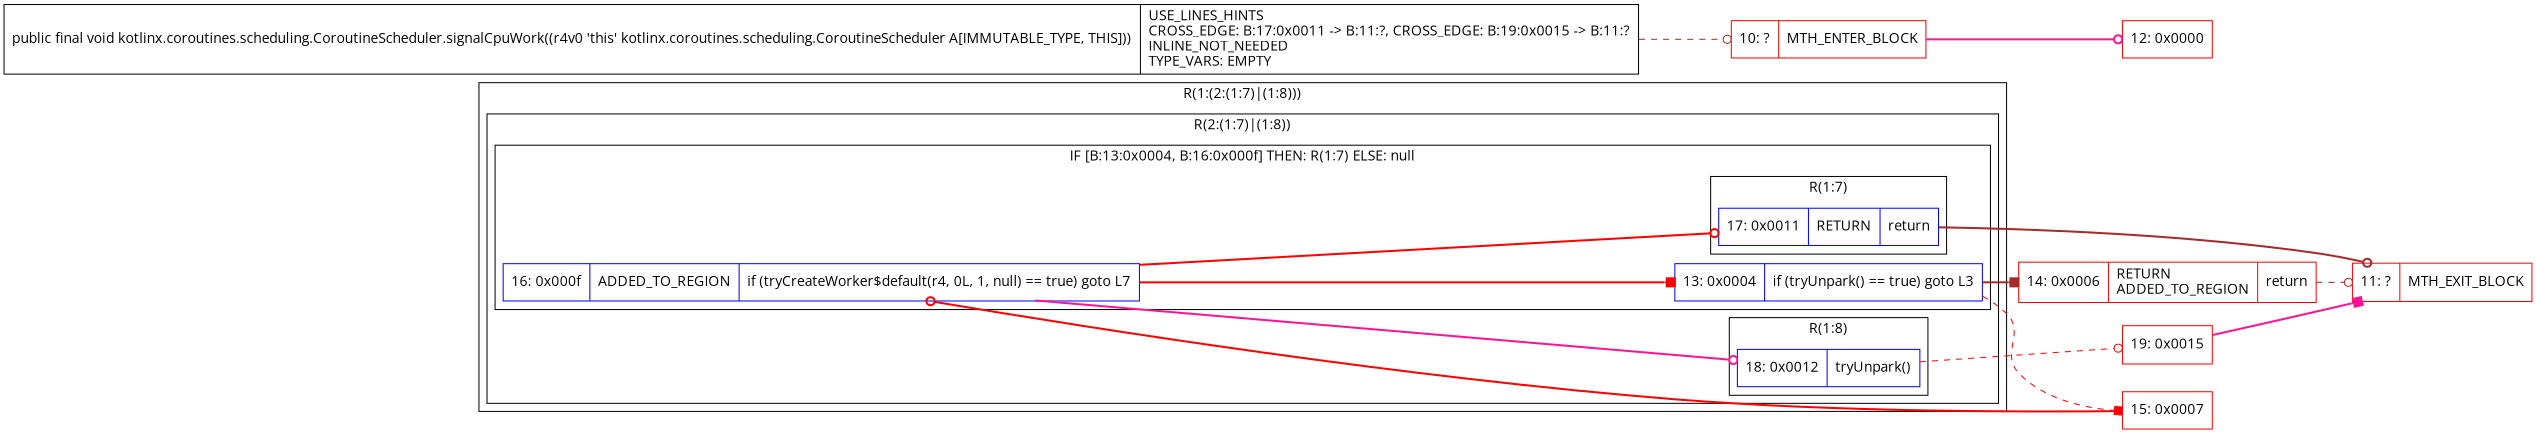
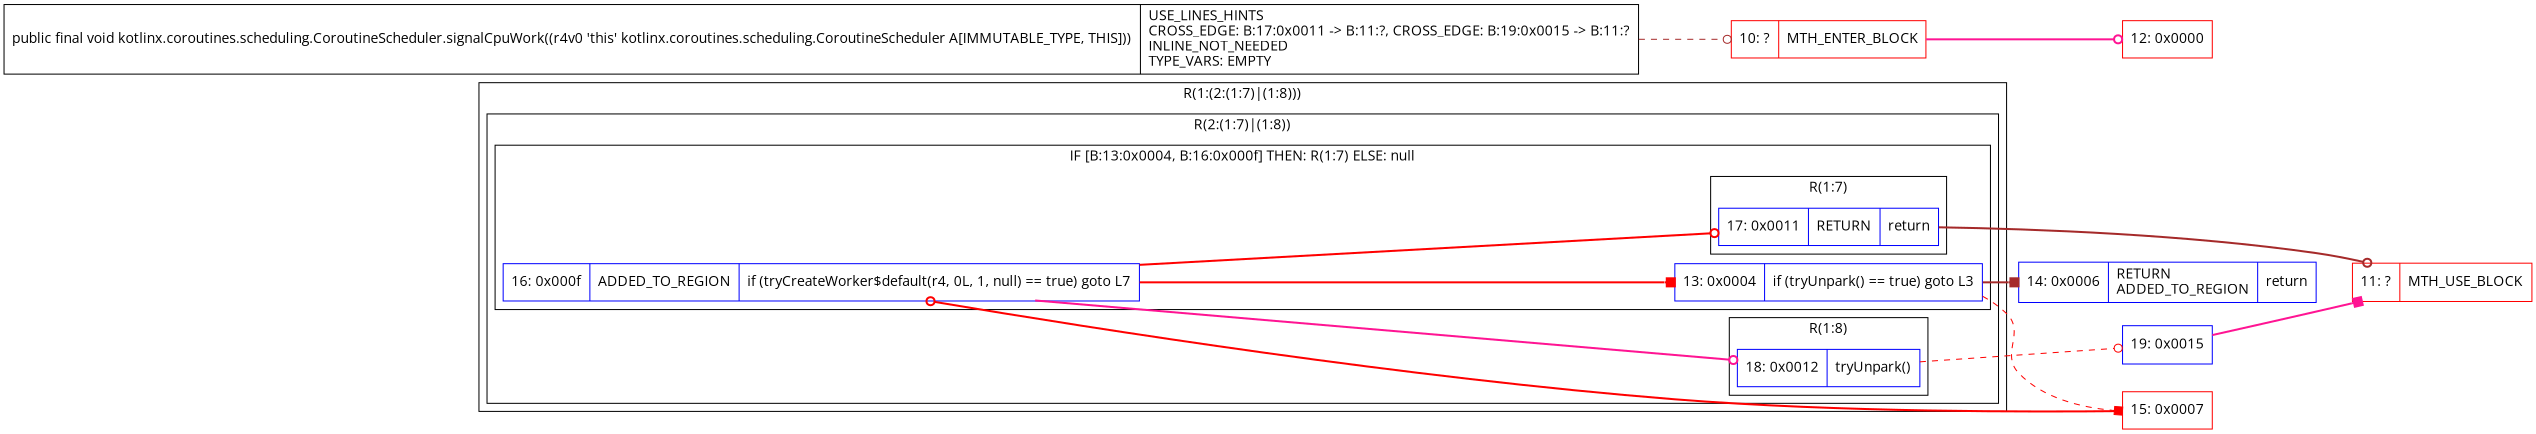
node "14: 0x0006": color red -> blue
edge "14: 0x0006" -> "11: ?": removed
node "11: ?": text "MTH_EXIT_BLOCK" -> "MTH_USE_BLOCK"
node "19: 0x0015": color red -> blue
